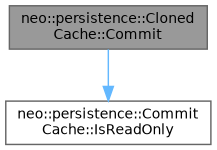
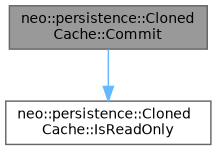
node "neo::persistence::Commit Cache::IsReadOnly": label "neo::persistence::Commit Cache::IsReadOnly" -> "neo::persistence::Cloned Cache::IsReadOnly"
